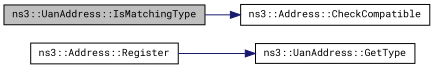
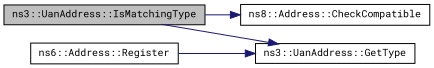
node "ns3::Address::CheckCompatible": label "ns3::Address::CheckCompatible" -> "ns8::Address::CheckCompatible"
edge "ns3::UanAddress::IsMatchingType" -> "ns3::UanAddress::GetType": added
node "ns3::Address::Register": label "ns3::Address::Register" -> "ns6::Address::Register"
